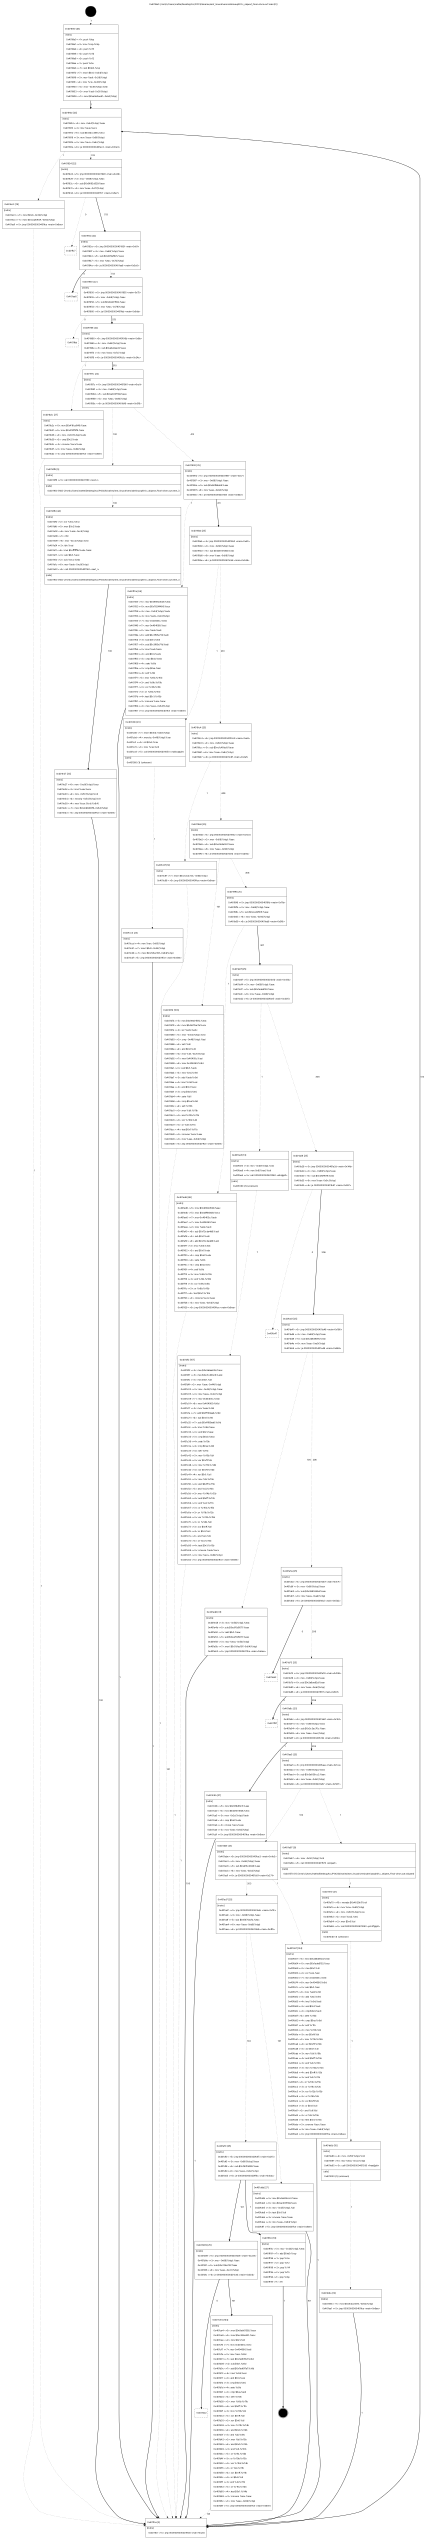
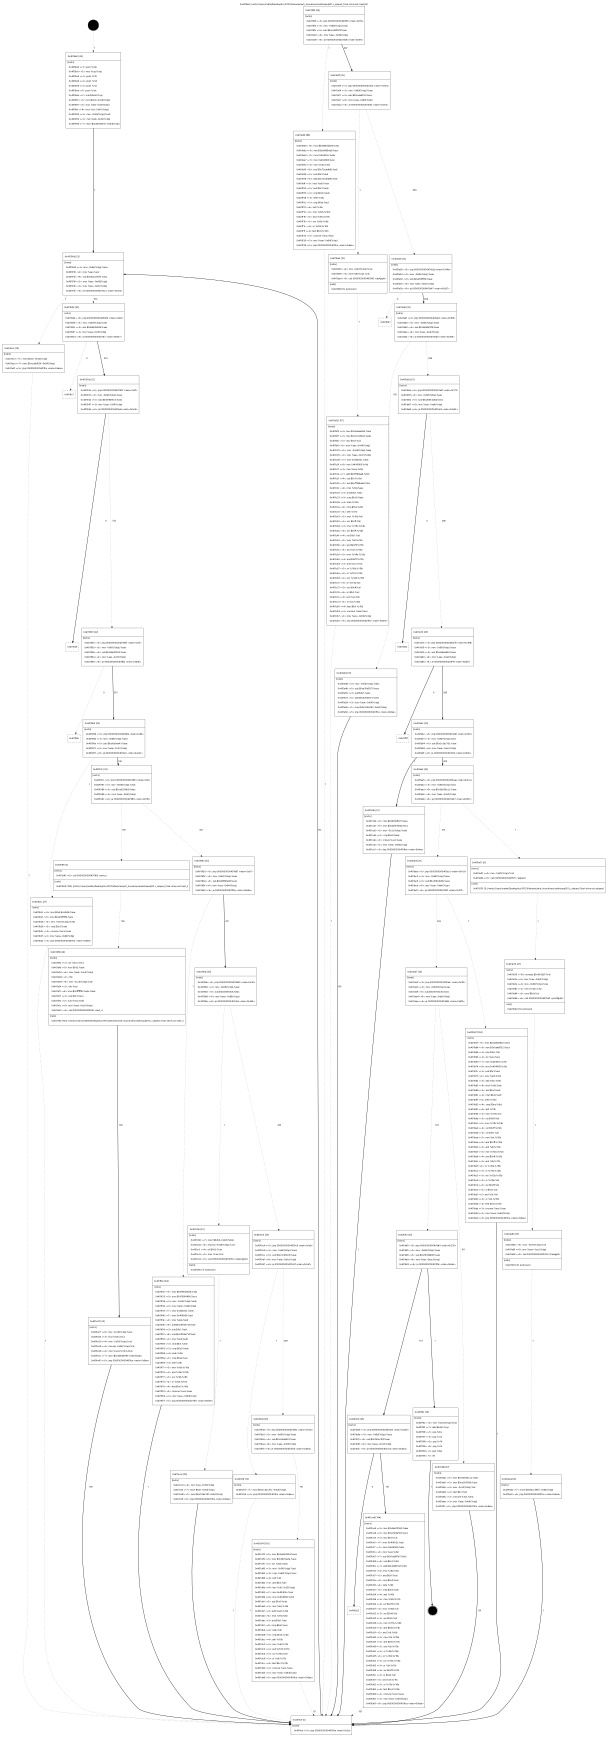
edge "0x4019dd [25]" -> "0x4019f6 [25]": removed, label "308"
